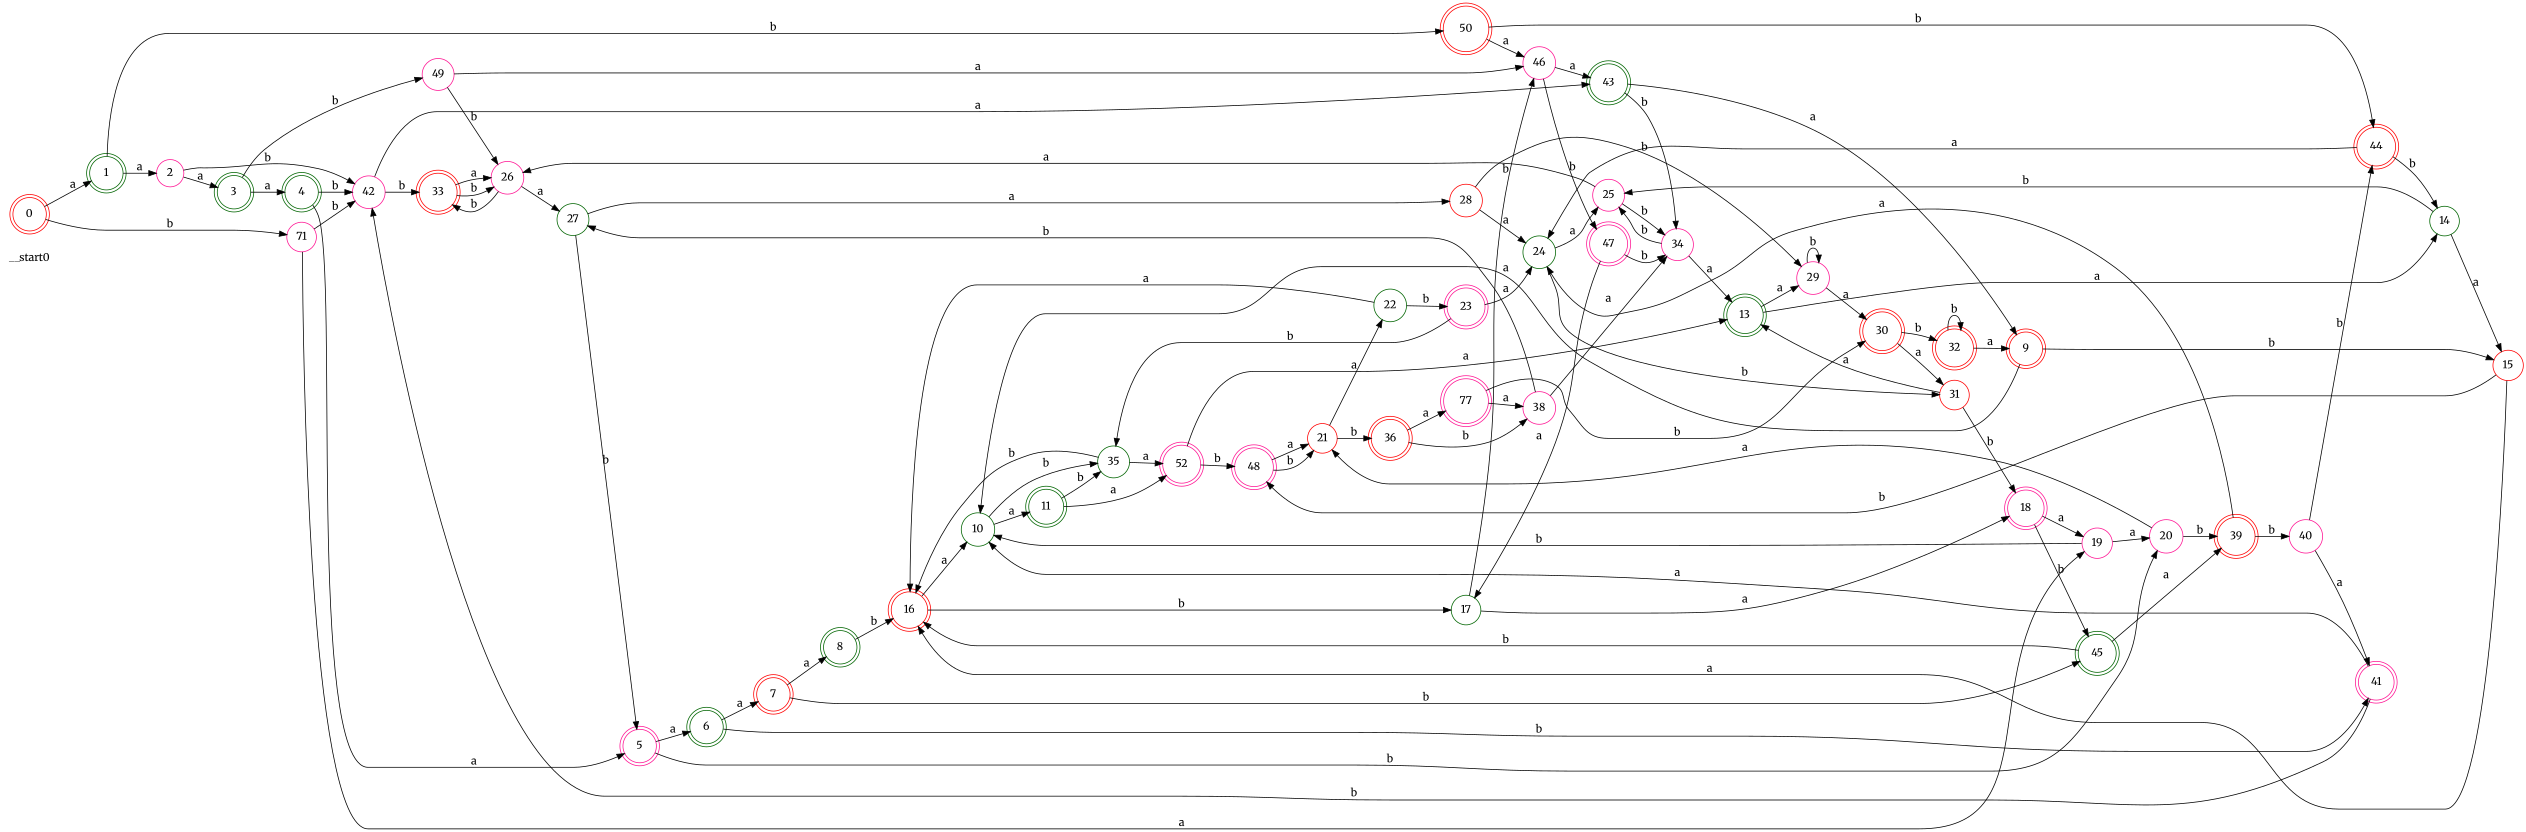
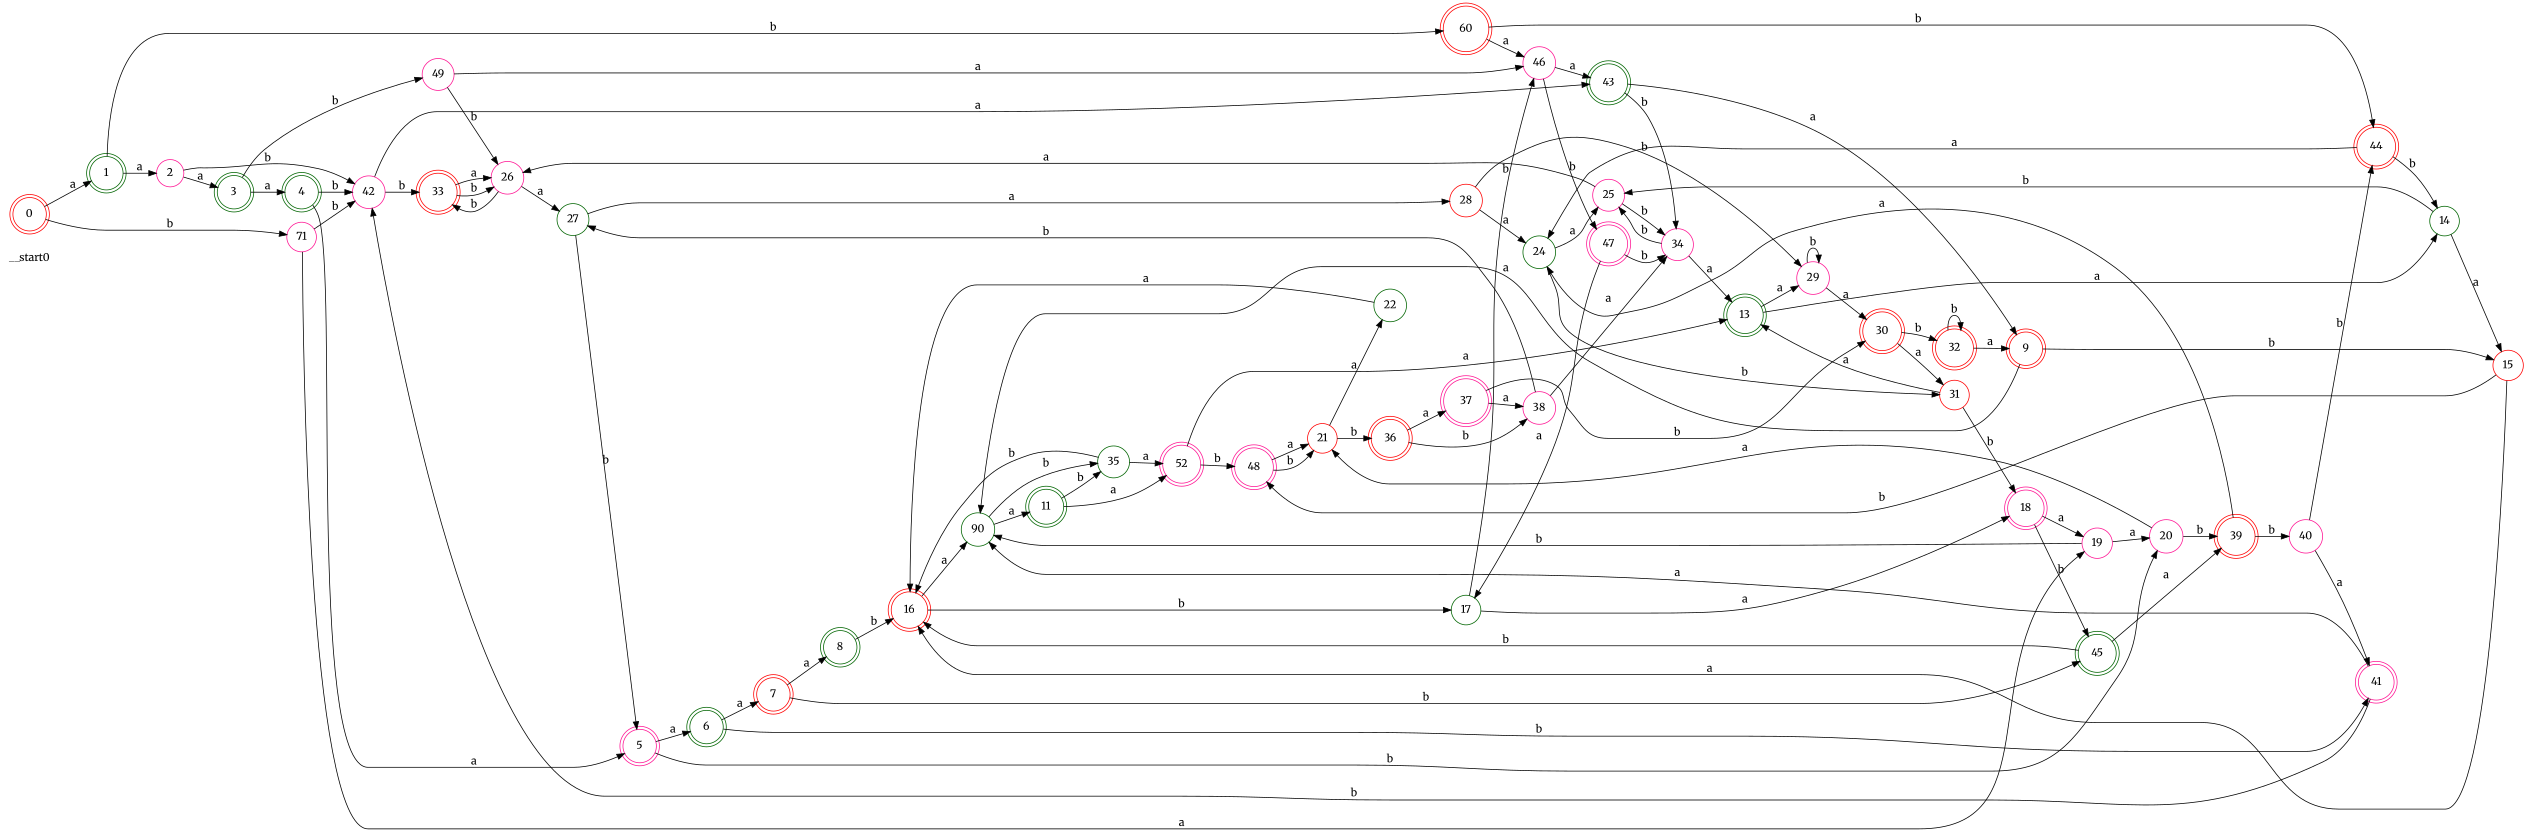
node "50": label "50" -> "60"
node "23": removed
node "77": label "77" -> "37"
node "10": label "10" -> "90"
